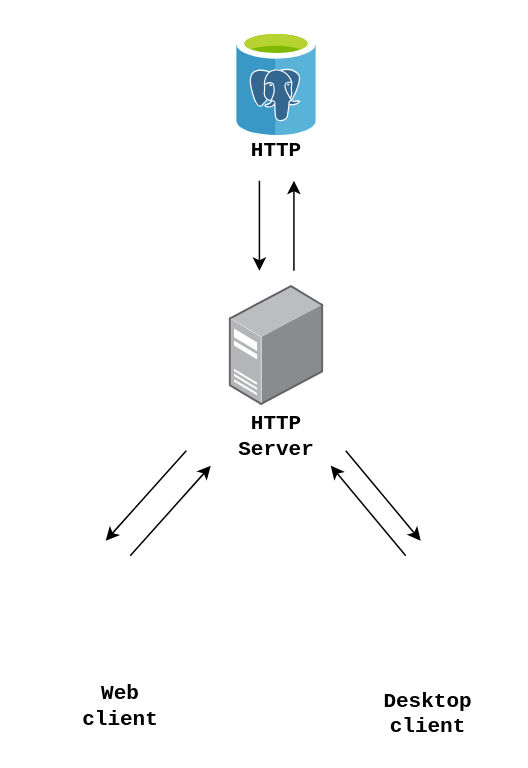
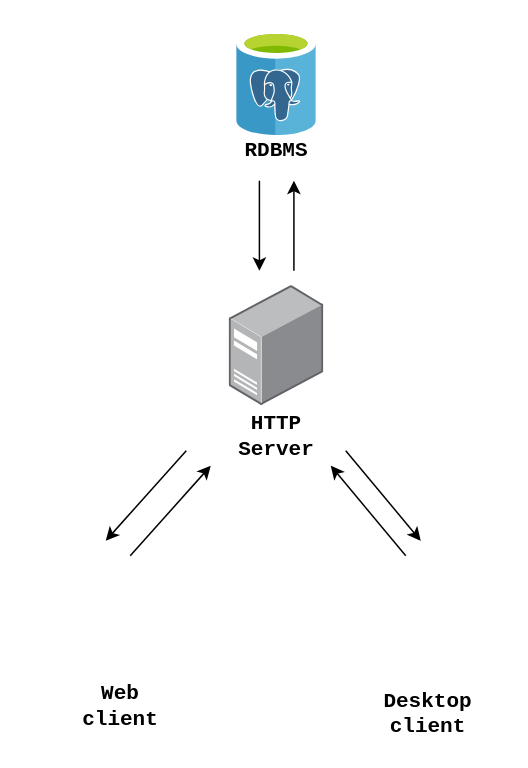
node "HTTP": label "HTTP" -> "RDBMS"
